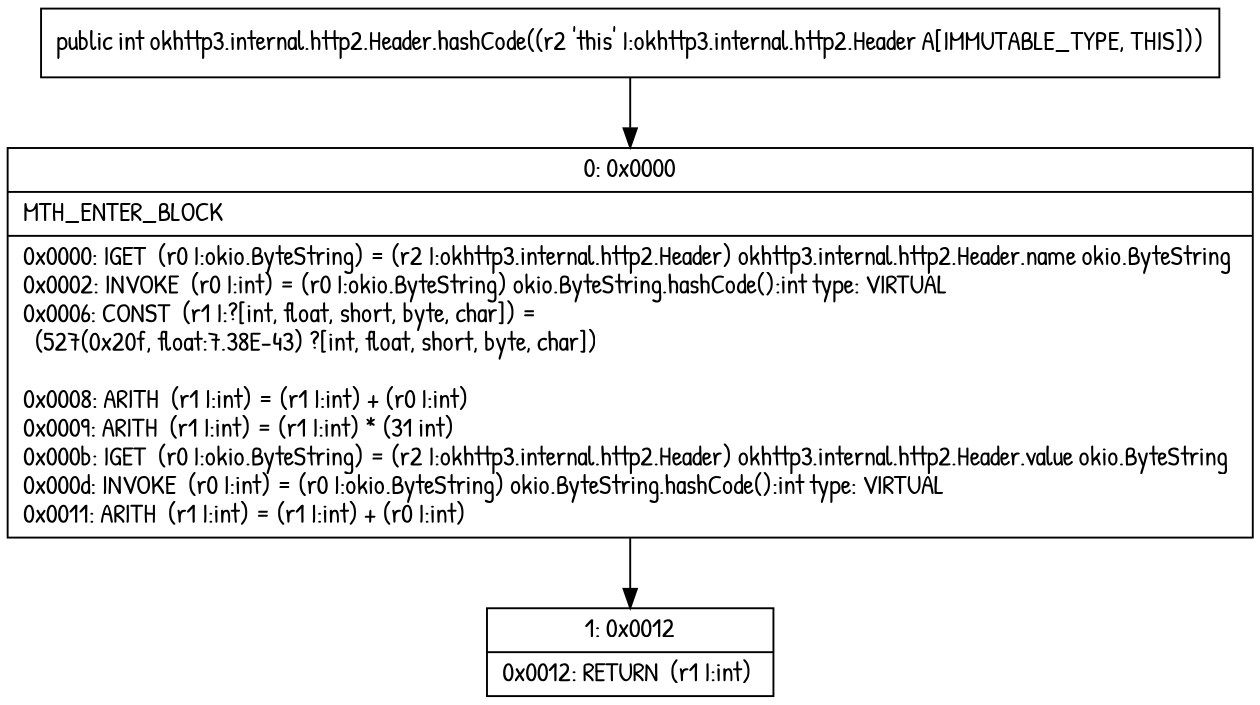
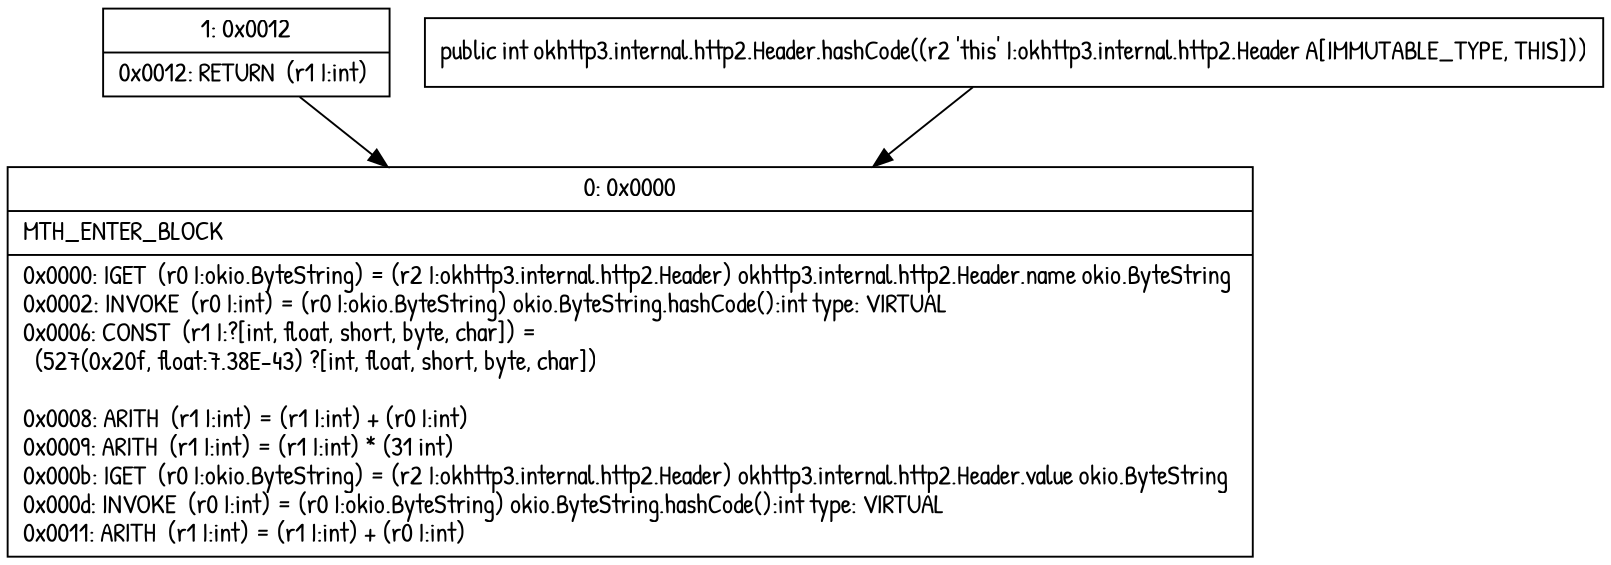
edge "0: 0x0000" -> "1: 0x0012": reversed
